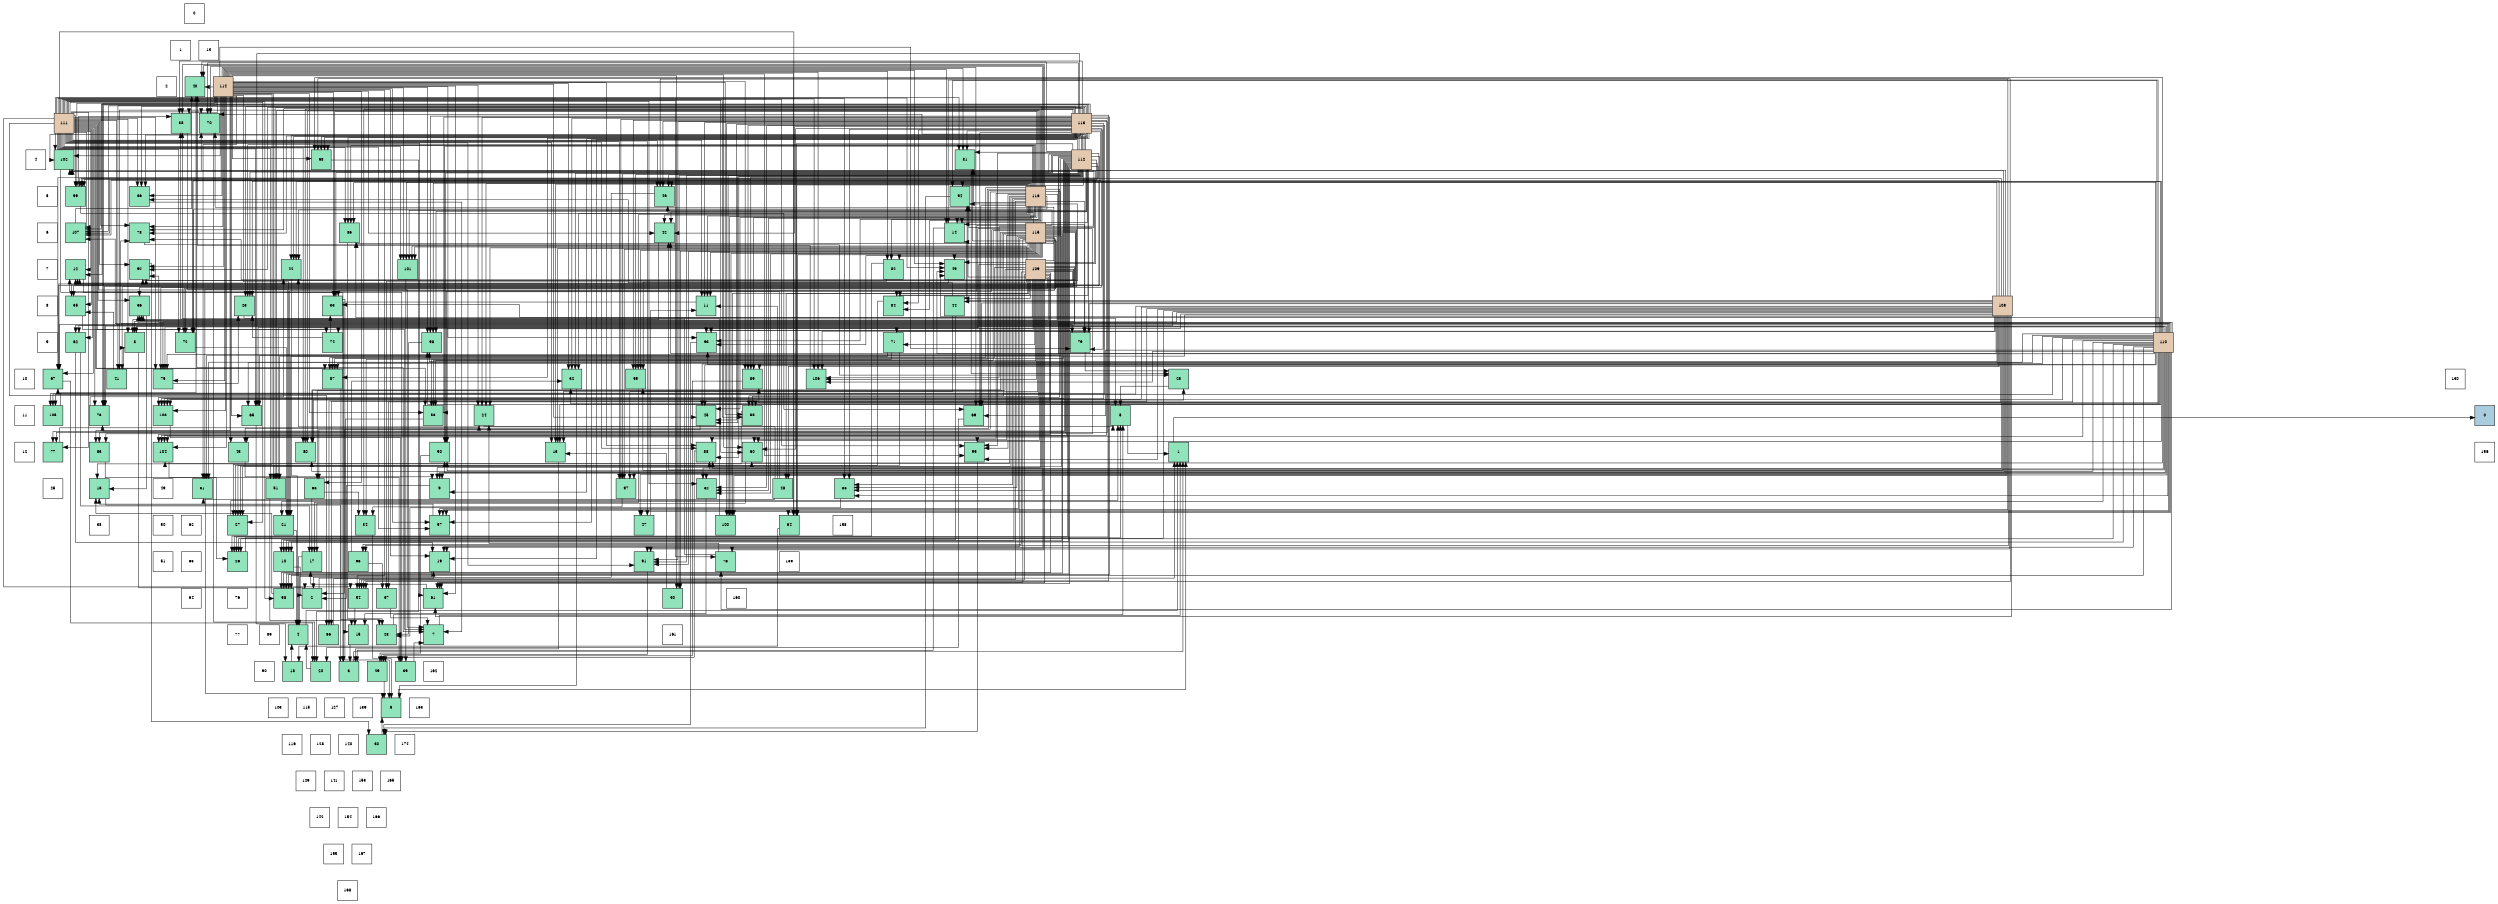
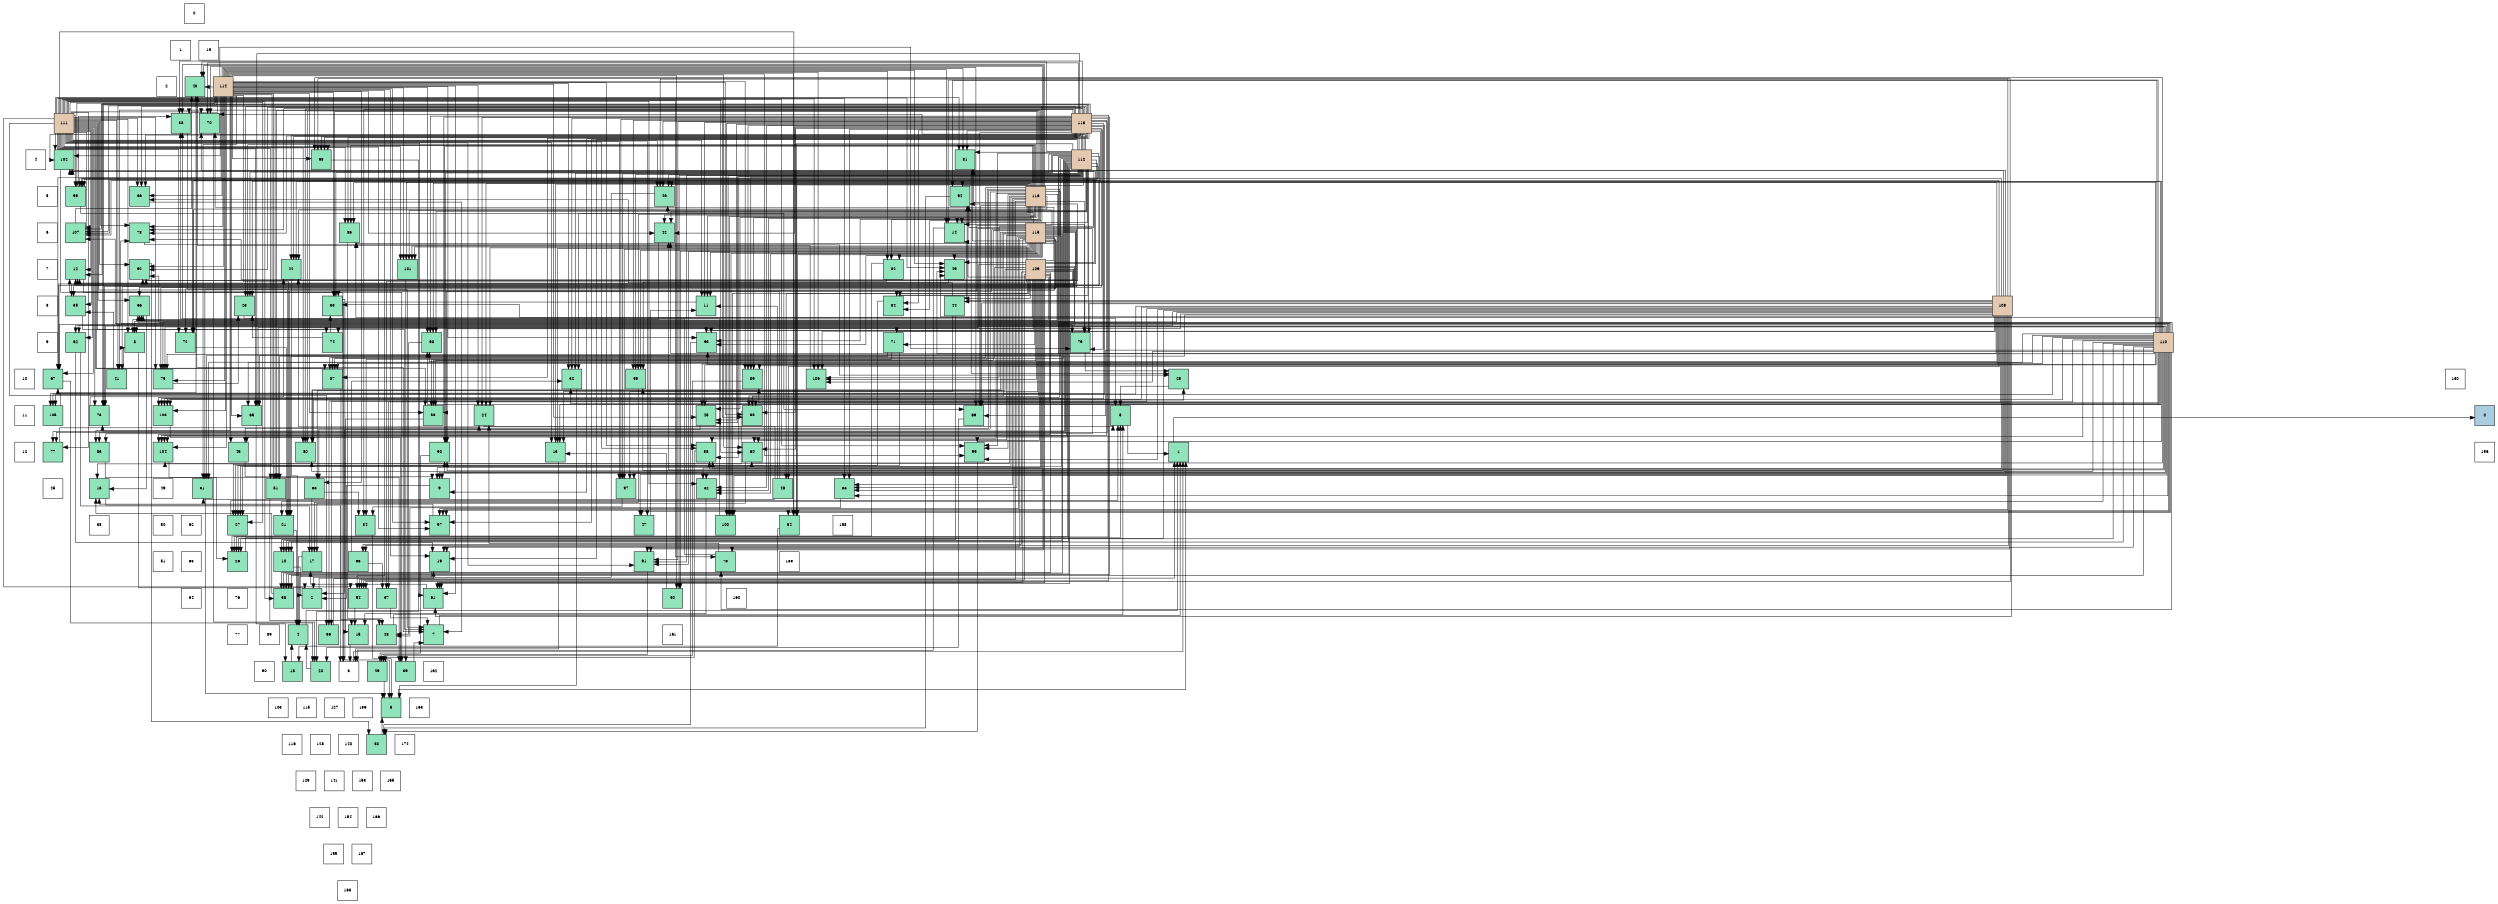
edge "113" -> "55": added
edge "109" -> "72": removed
node "3": fillcolor #91e3bb -> #ffffff
